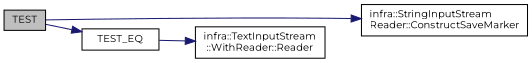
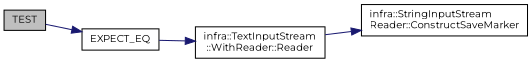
edge "TEST" -> "infra::StringInputStream Reader::ConstructSaveMarker": now "infra::TextInputStream ::WithReader::Reader" -> "infra::StringInputStream Reader::ConstructSaveMarker"
node "TEST_EQ": label "TEST_EQ" -> "EXPECT_EQ"
